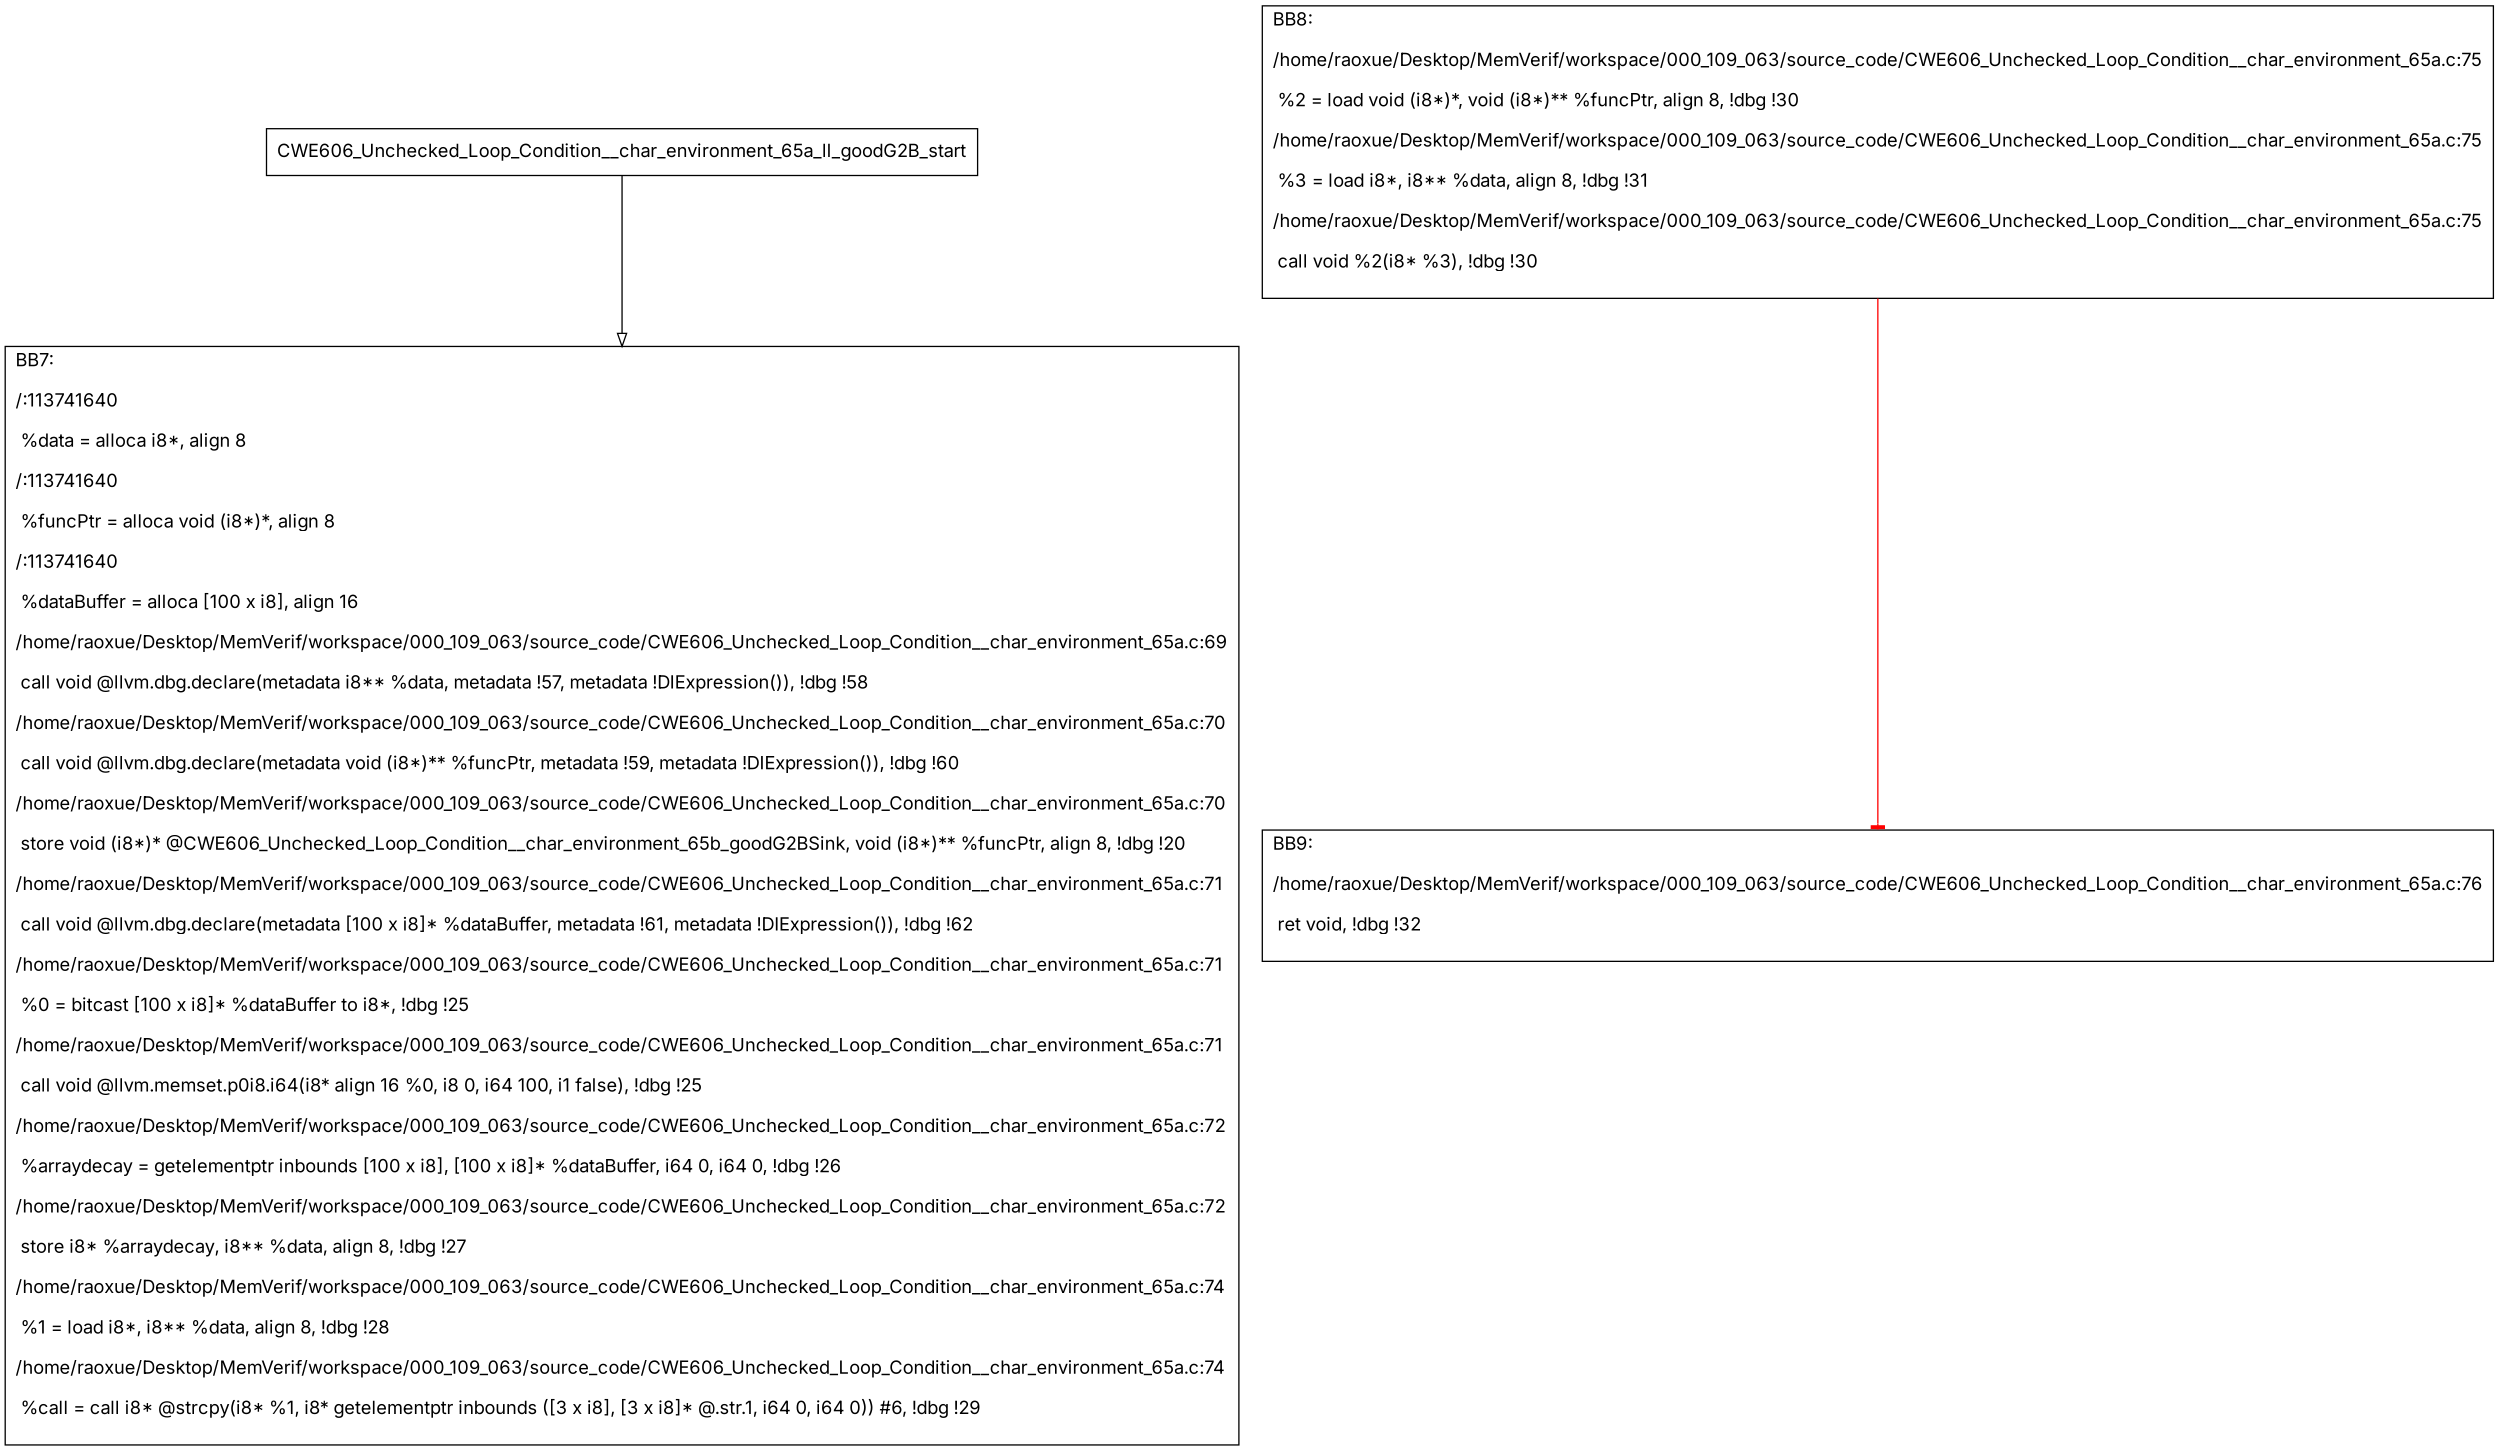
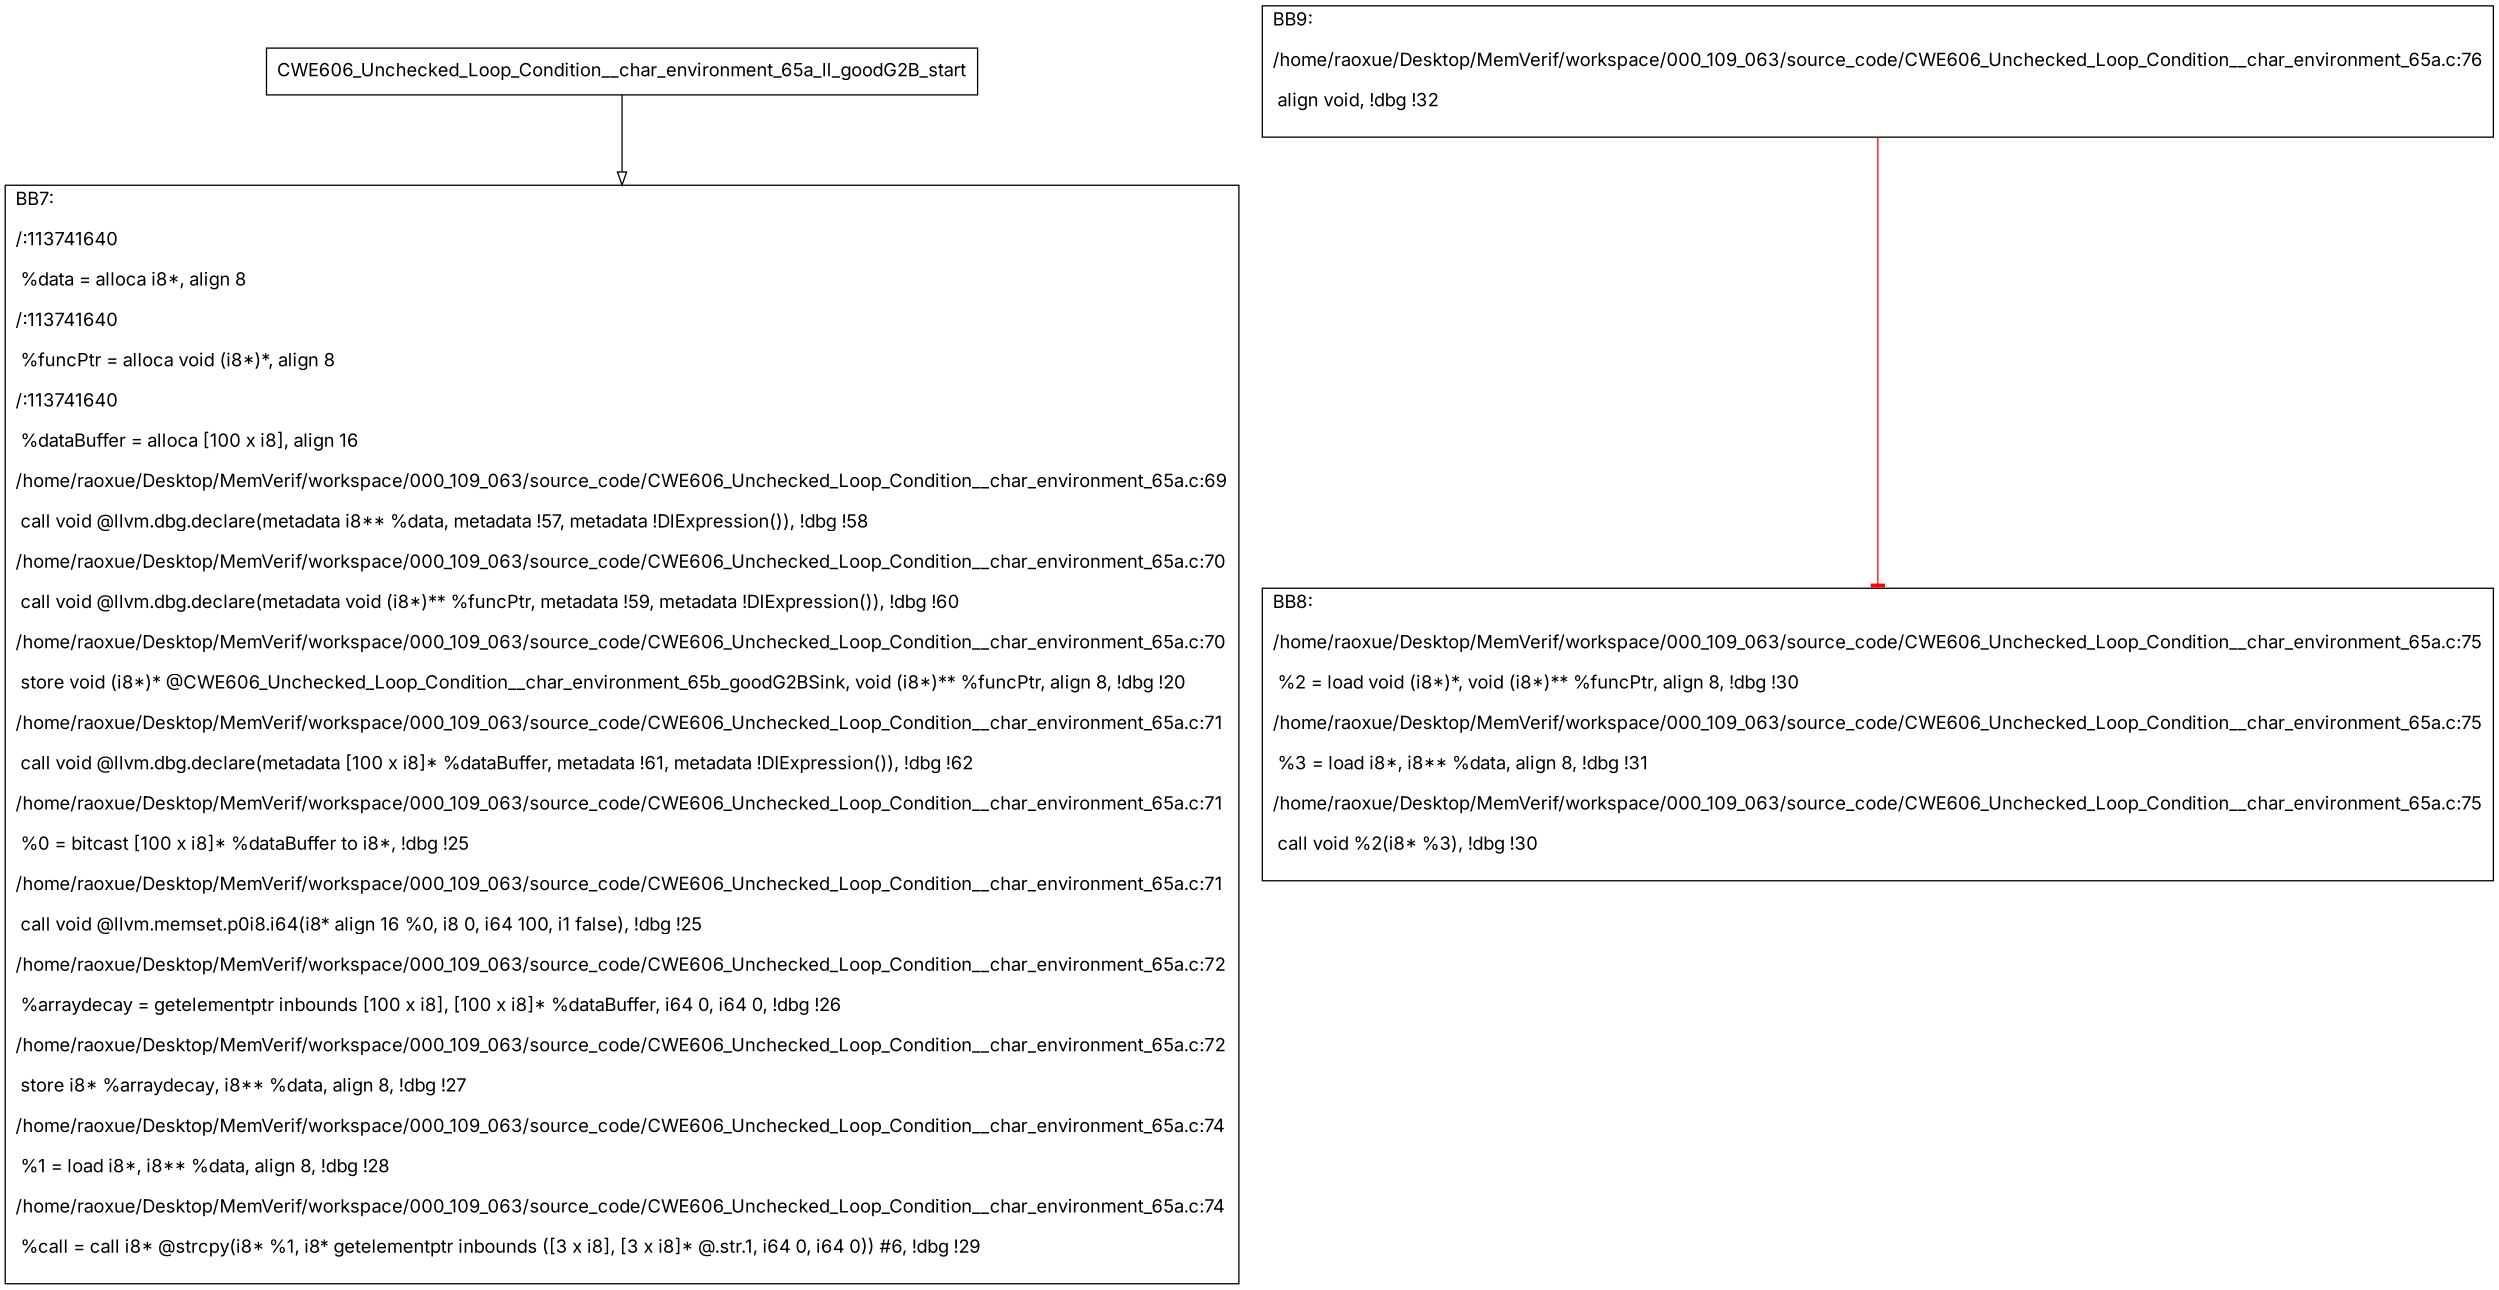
edge "BB8:" -> "BB9:": reversed
node "BB9:": text "ret void, !dbg !32" -> "align void, !dbg !32"
